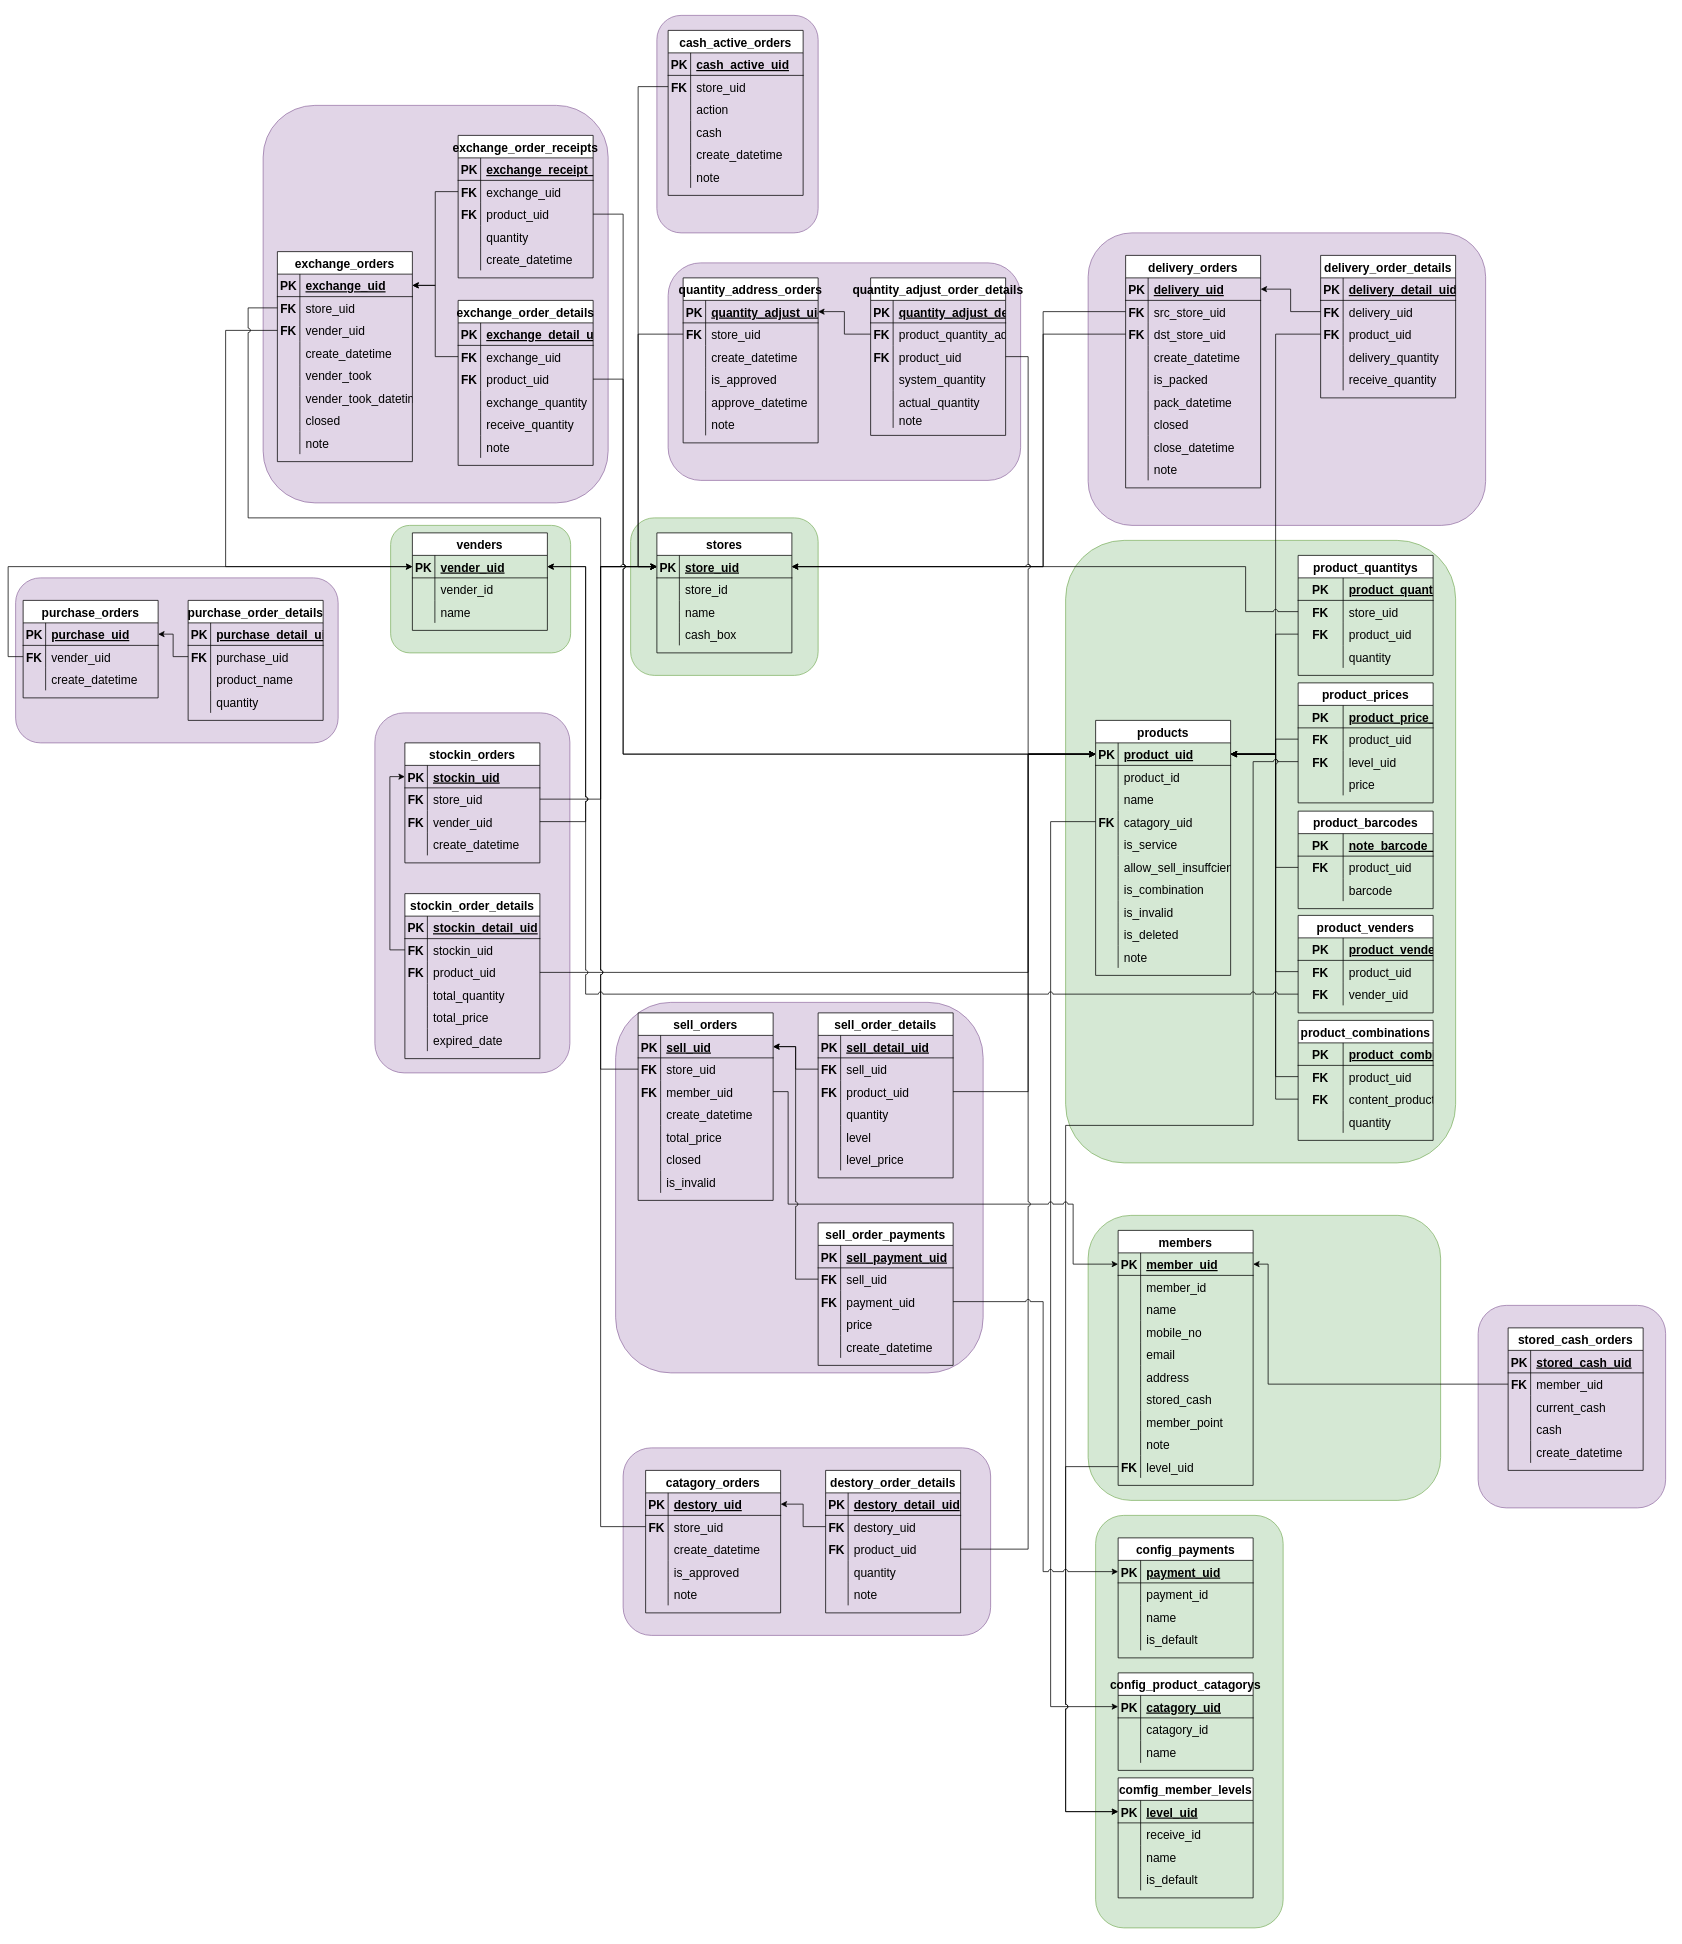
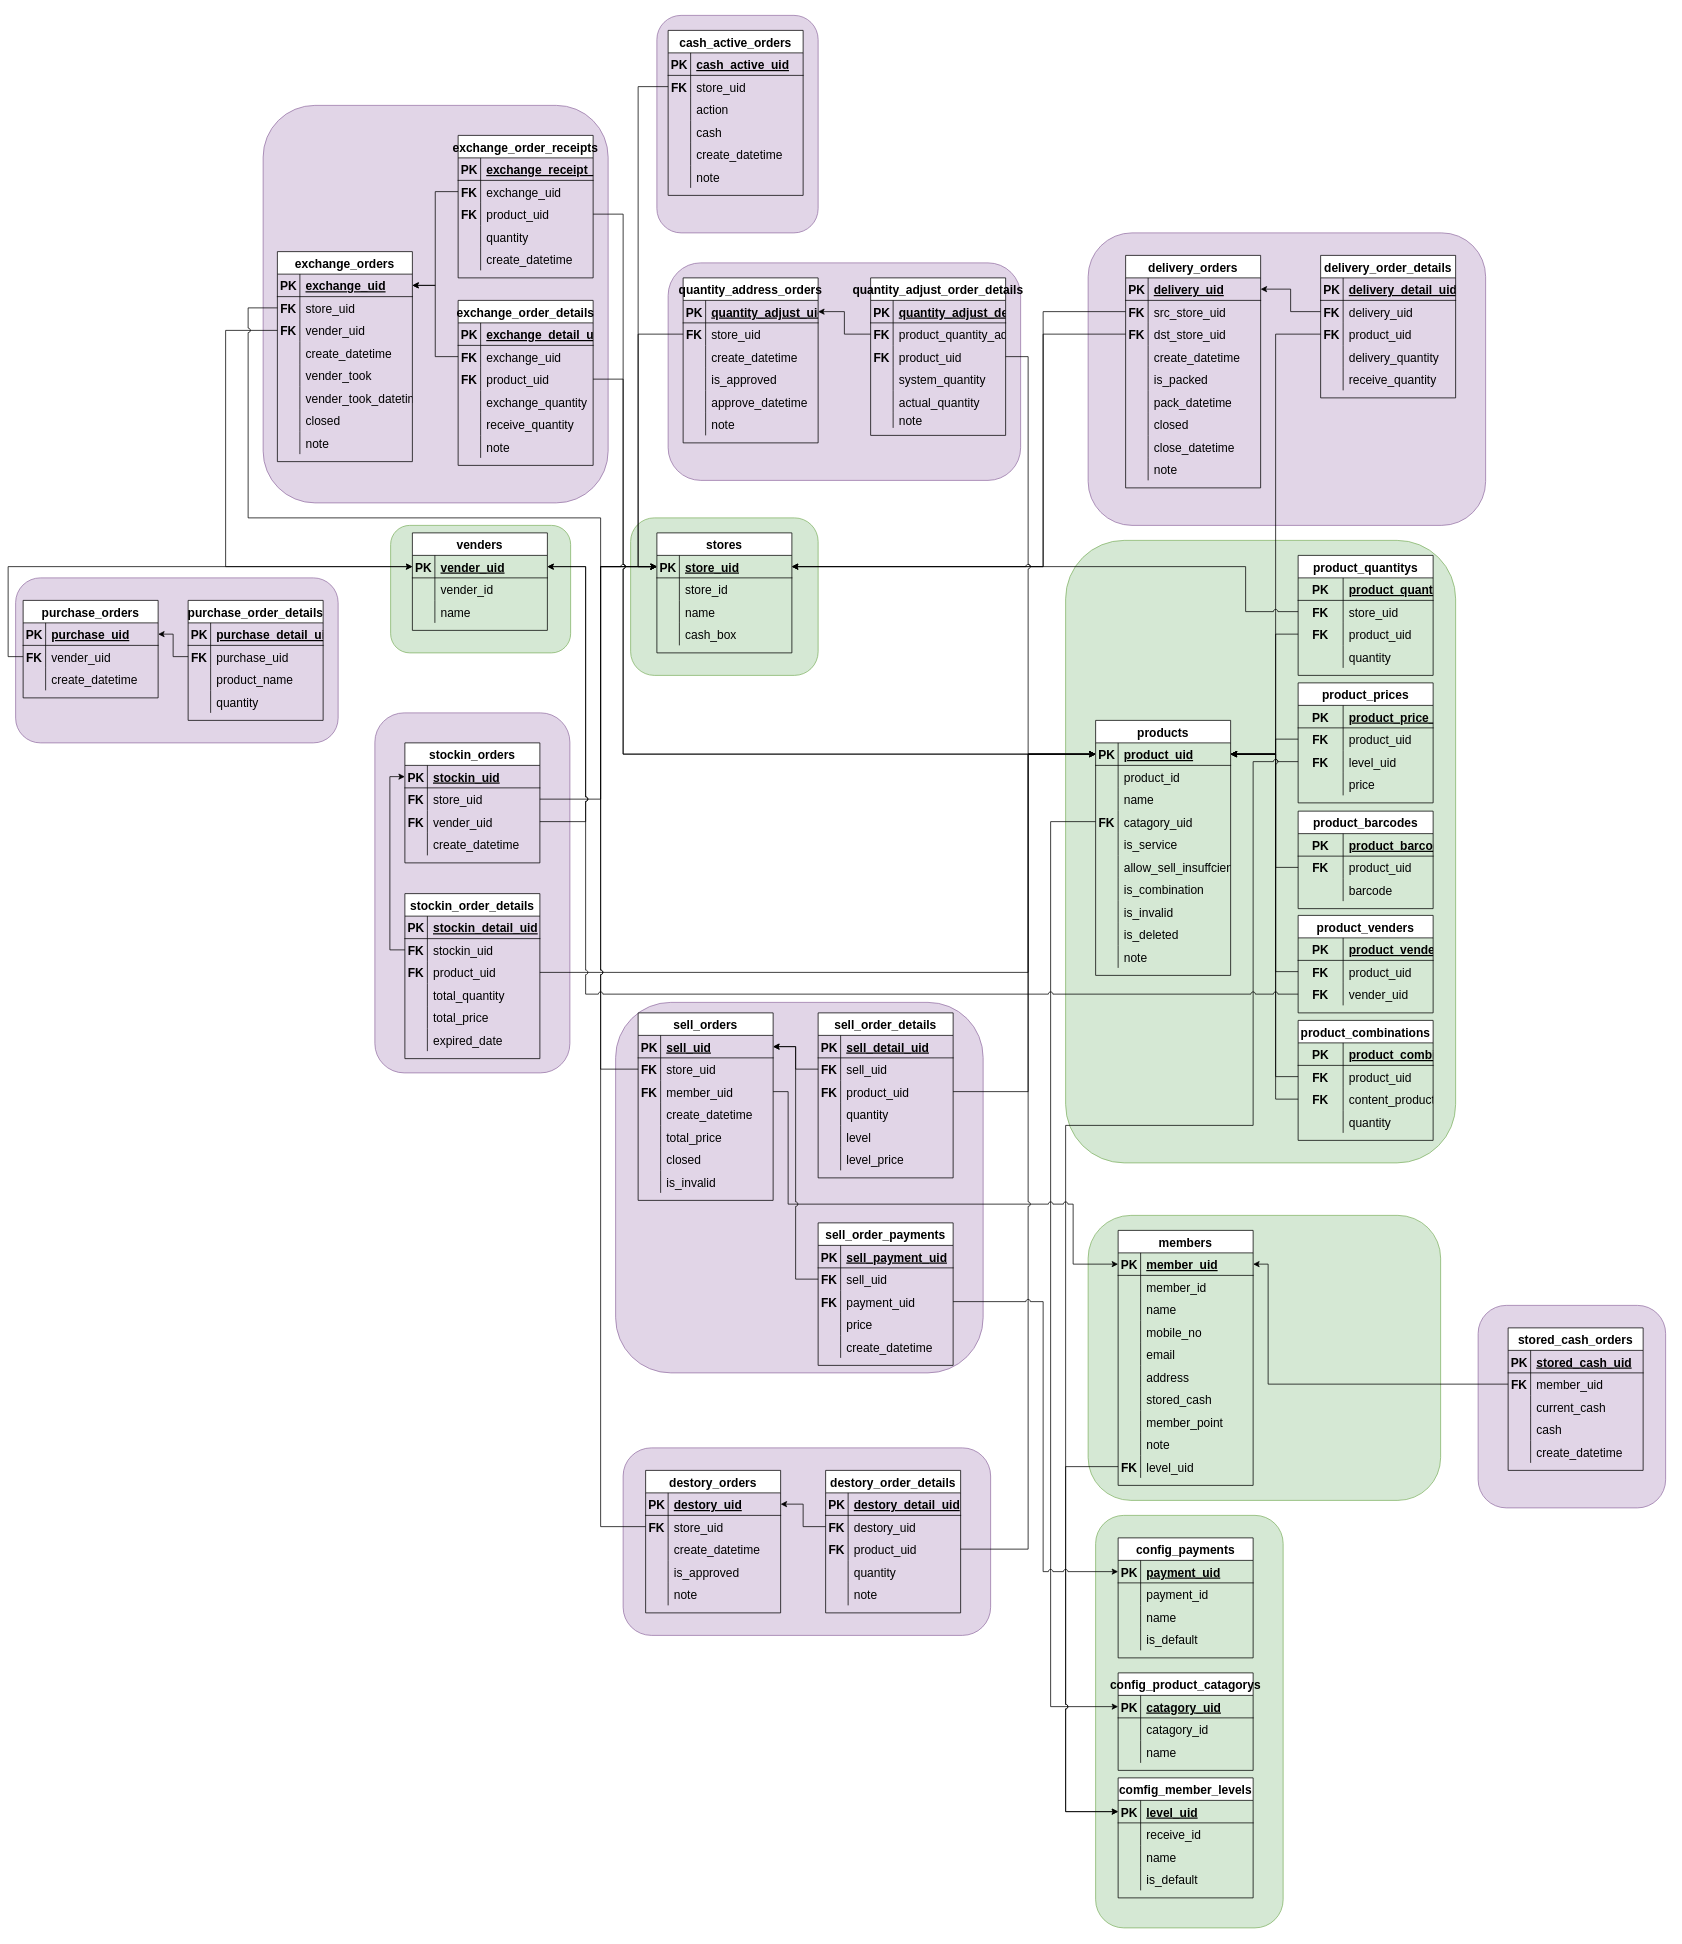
node "note_barcode_uid": label "note_barcode_uid" -> "product_barcode_uid"
node "catagory_orders": label "catagory_orders" -> "destory_orders"
